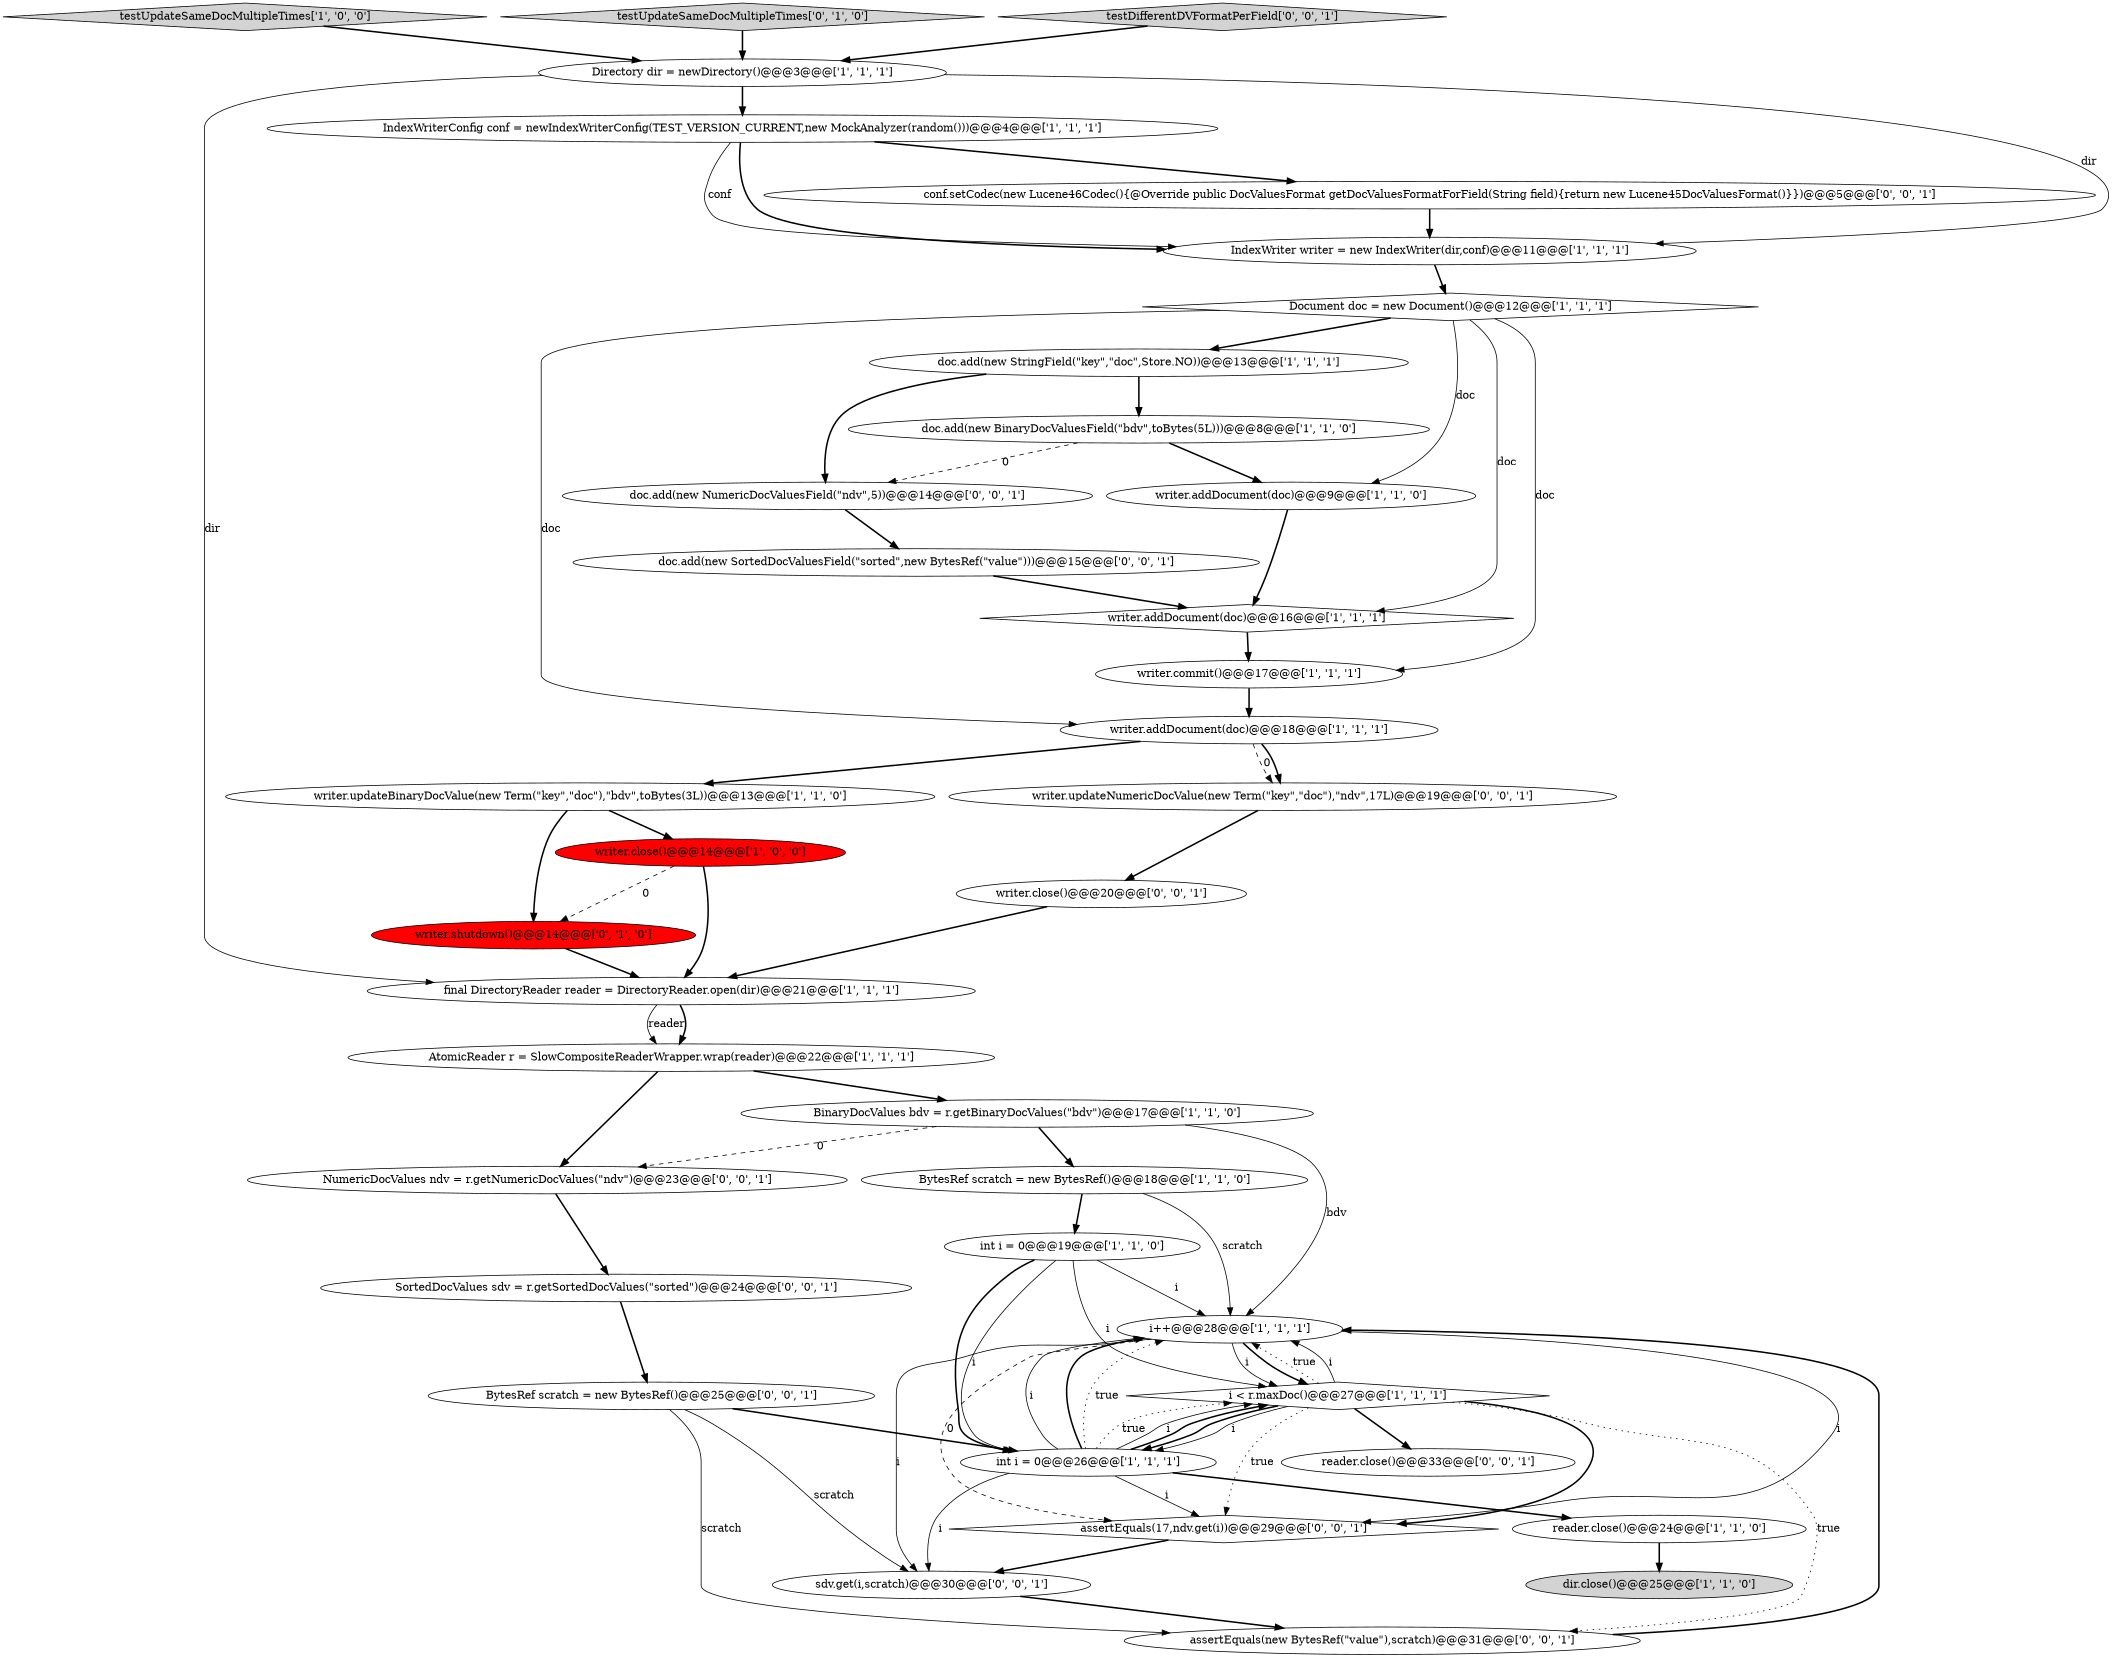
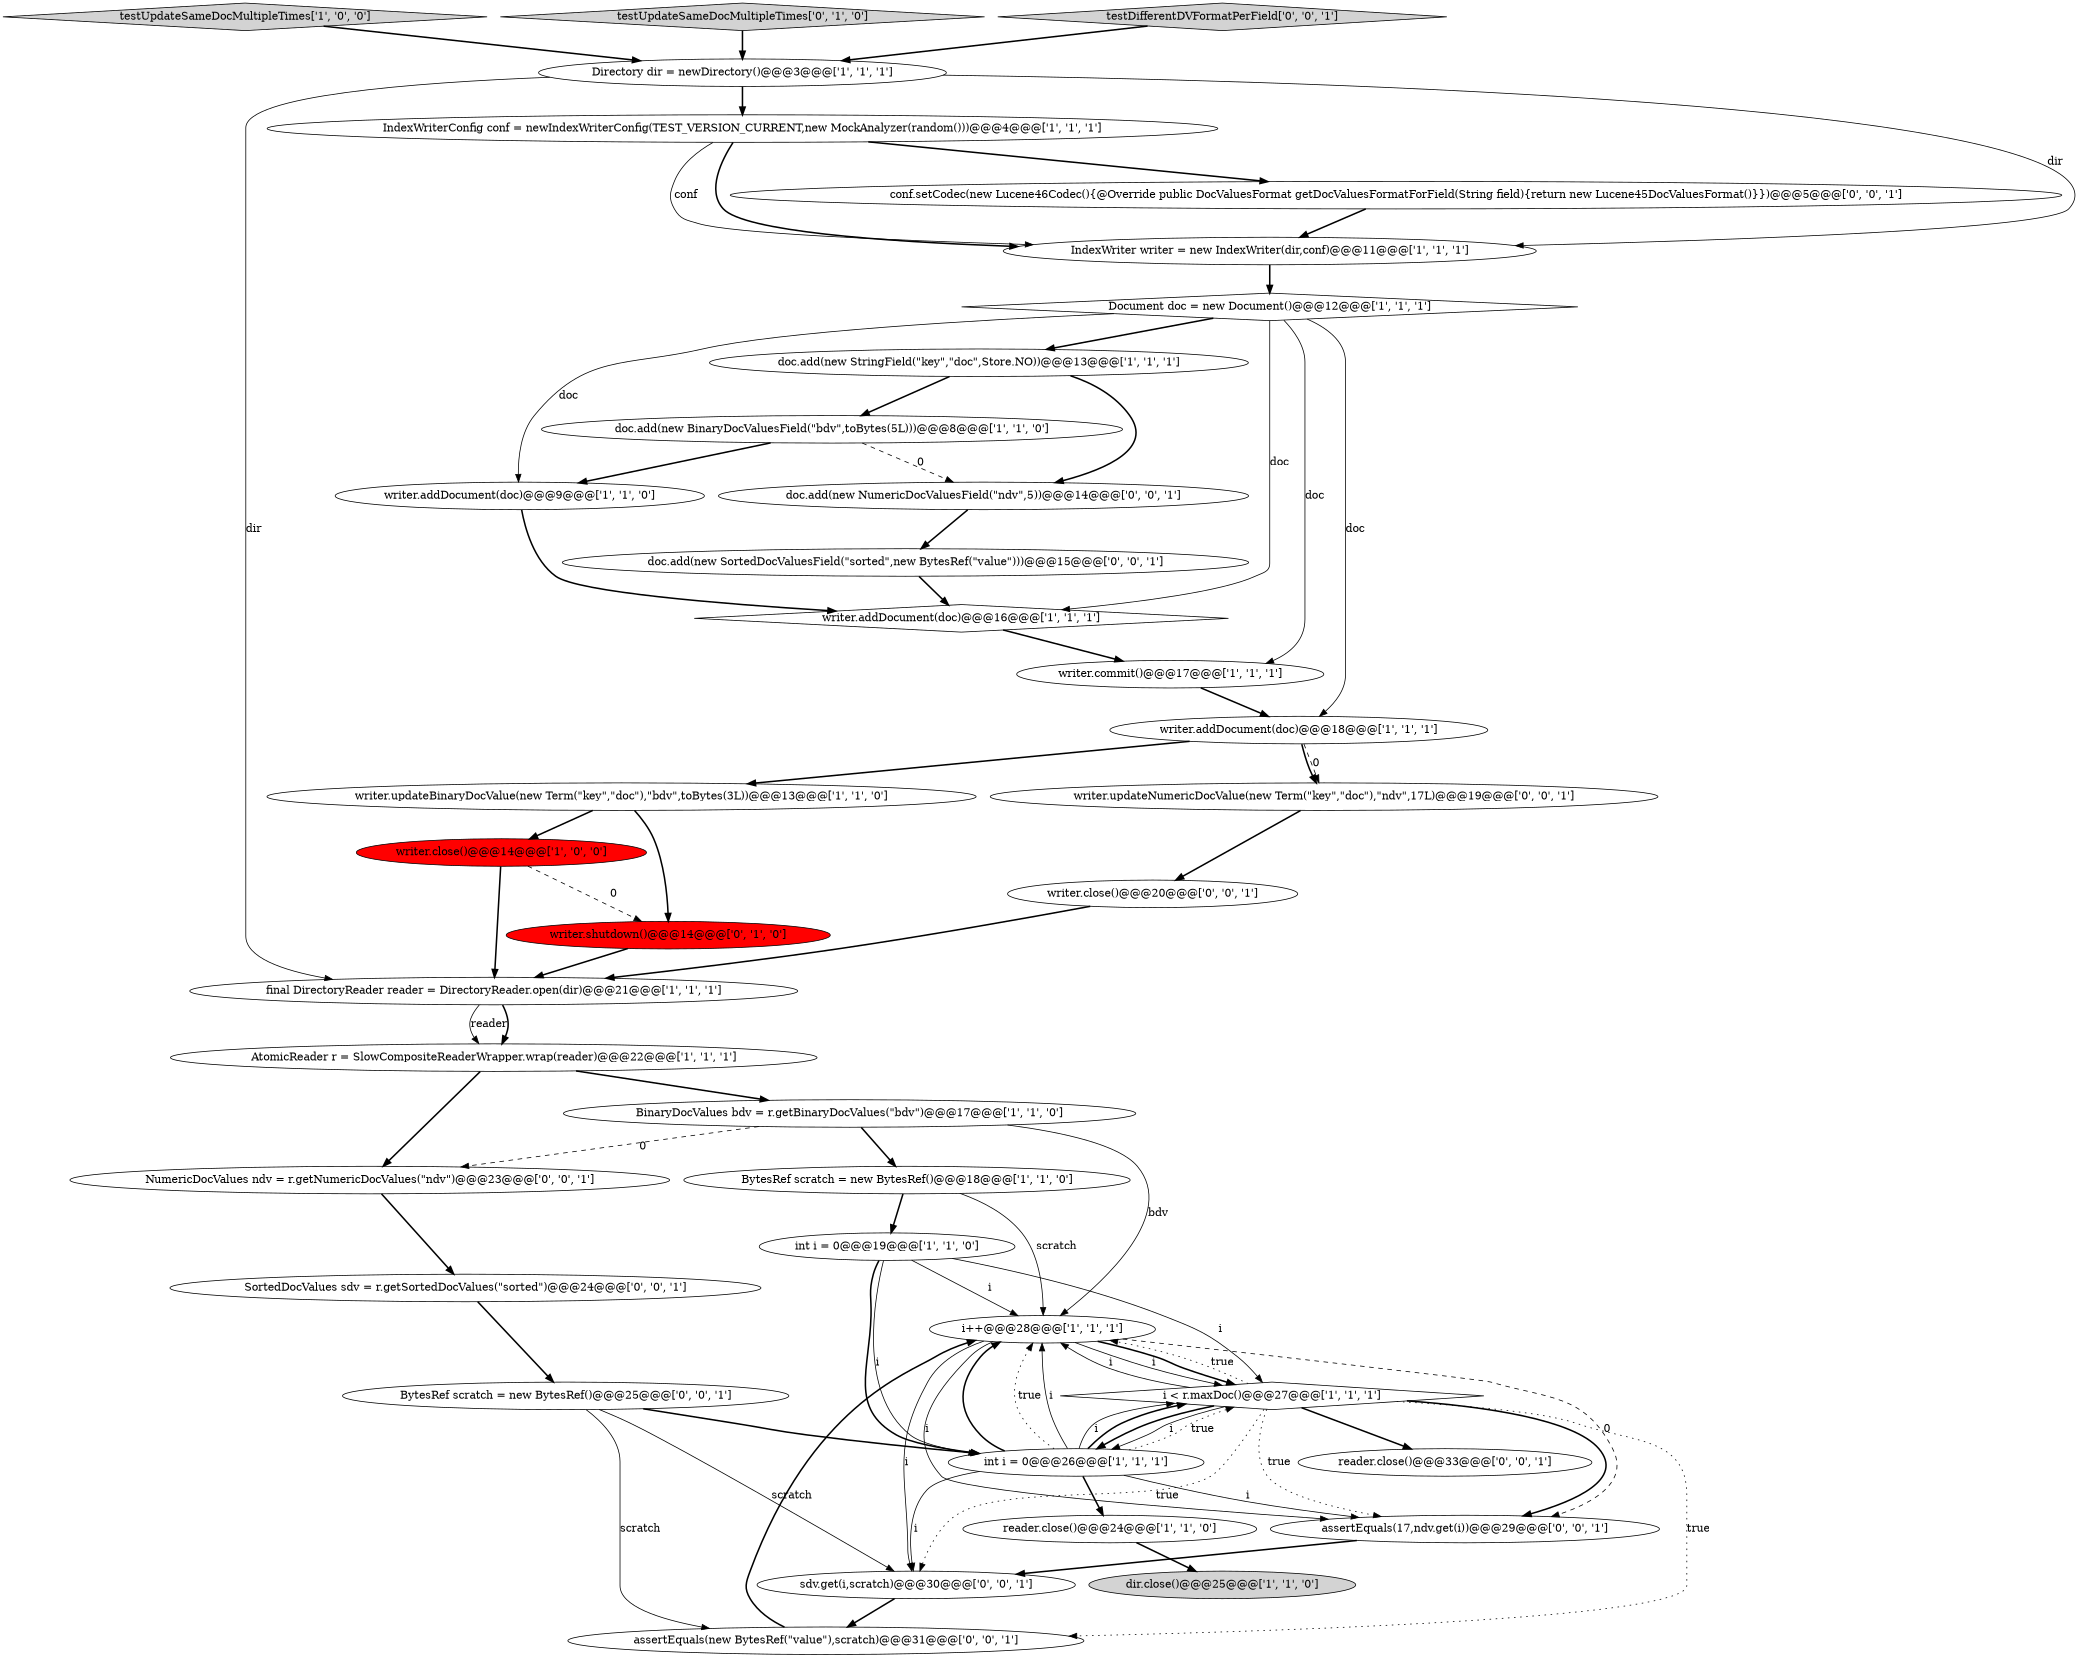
edge "i < r.maxDoc()@@@27@@@['1', '1', '1']" -> "sdv.get(i,scratch)@@@30@@@['0', '0', '1']": added, label "true"
node "assertEquals(17,ndv.get(i))@@@29@@@['0', '0', '1']": shape diamond -> ellipse
